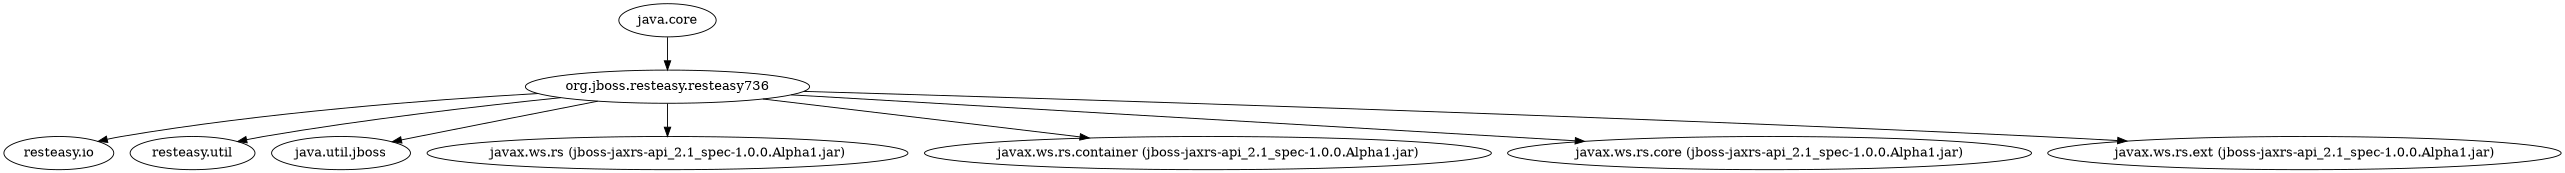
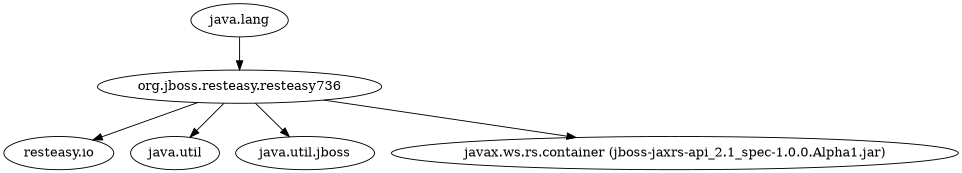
node "java.core": label "java.core" -> "java.lang"
node "resteasy.util": label "resteasy.util" -> "java.util"
node "javax.ws.rs (jboss-jaxrs-api_2.1_spec-1.0.0.Alpha1.jar)": removed
node "javax.ws.rs.core (jboss-jaxrs-api_2.1_spec-1.0.0.Alpha1.jar)": removed
node "javax.ws.rs.ext (jboss-jaxrs-api_2.1_spec-1.0.0.Alpha1.jar)": removed
